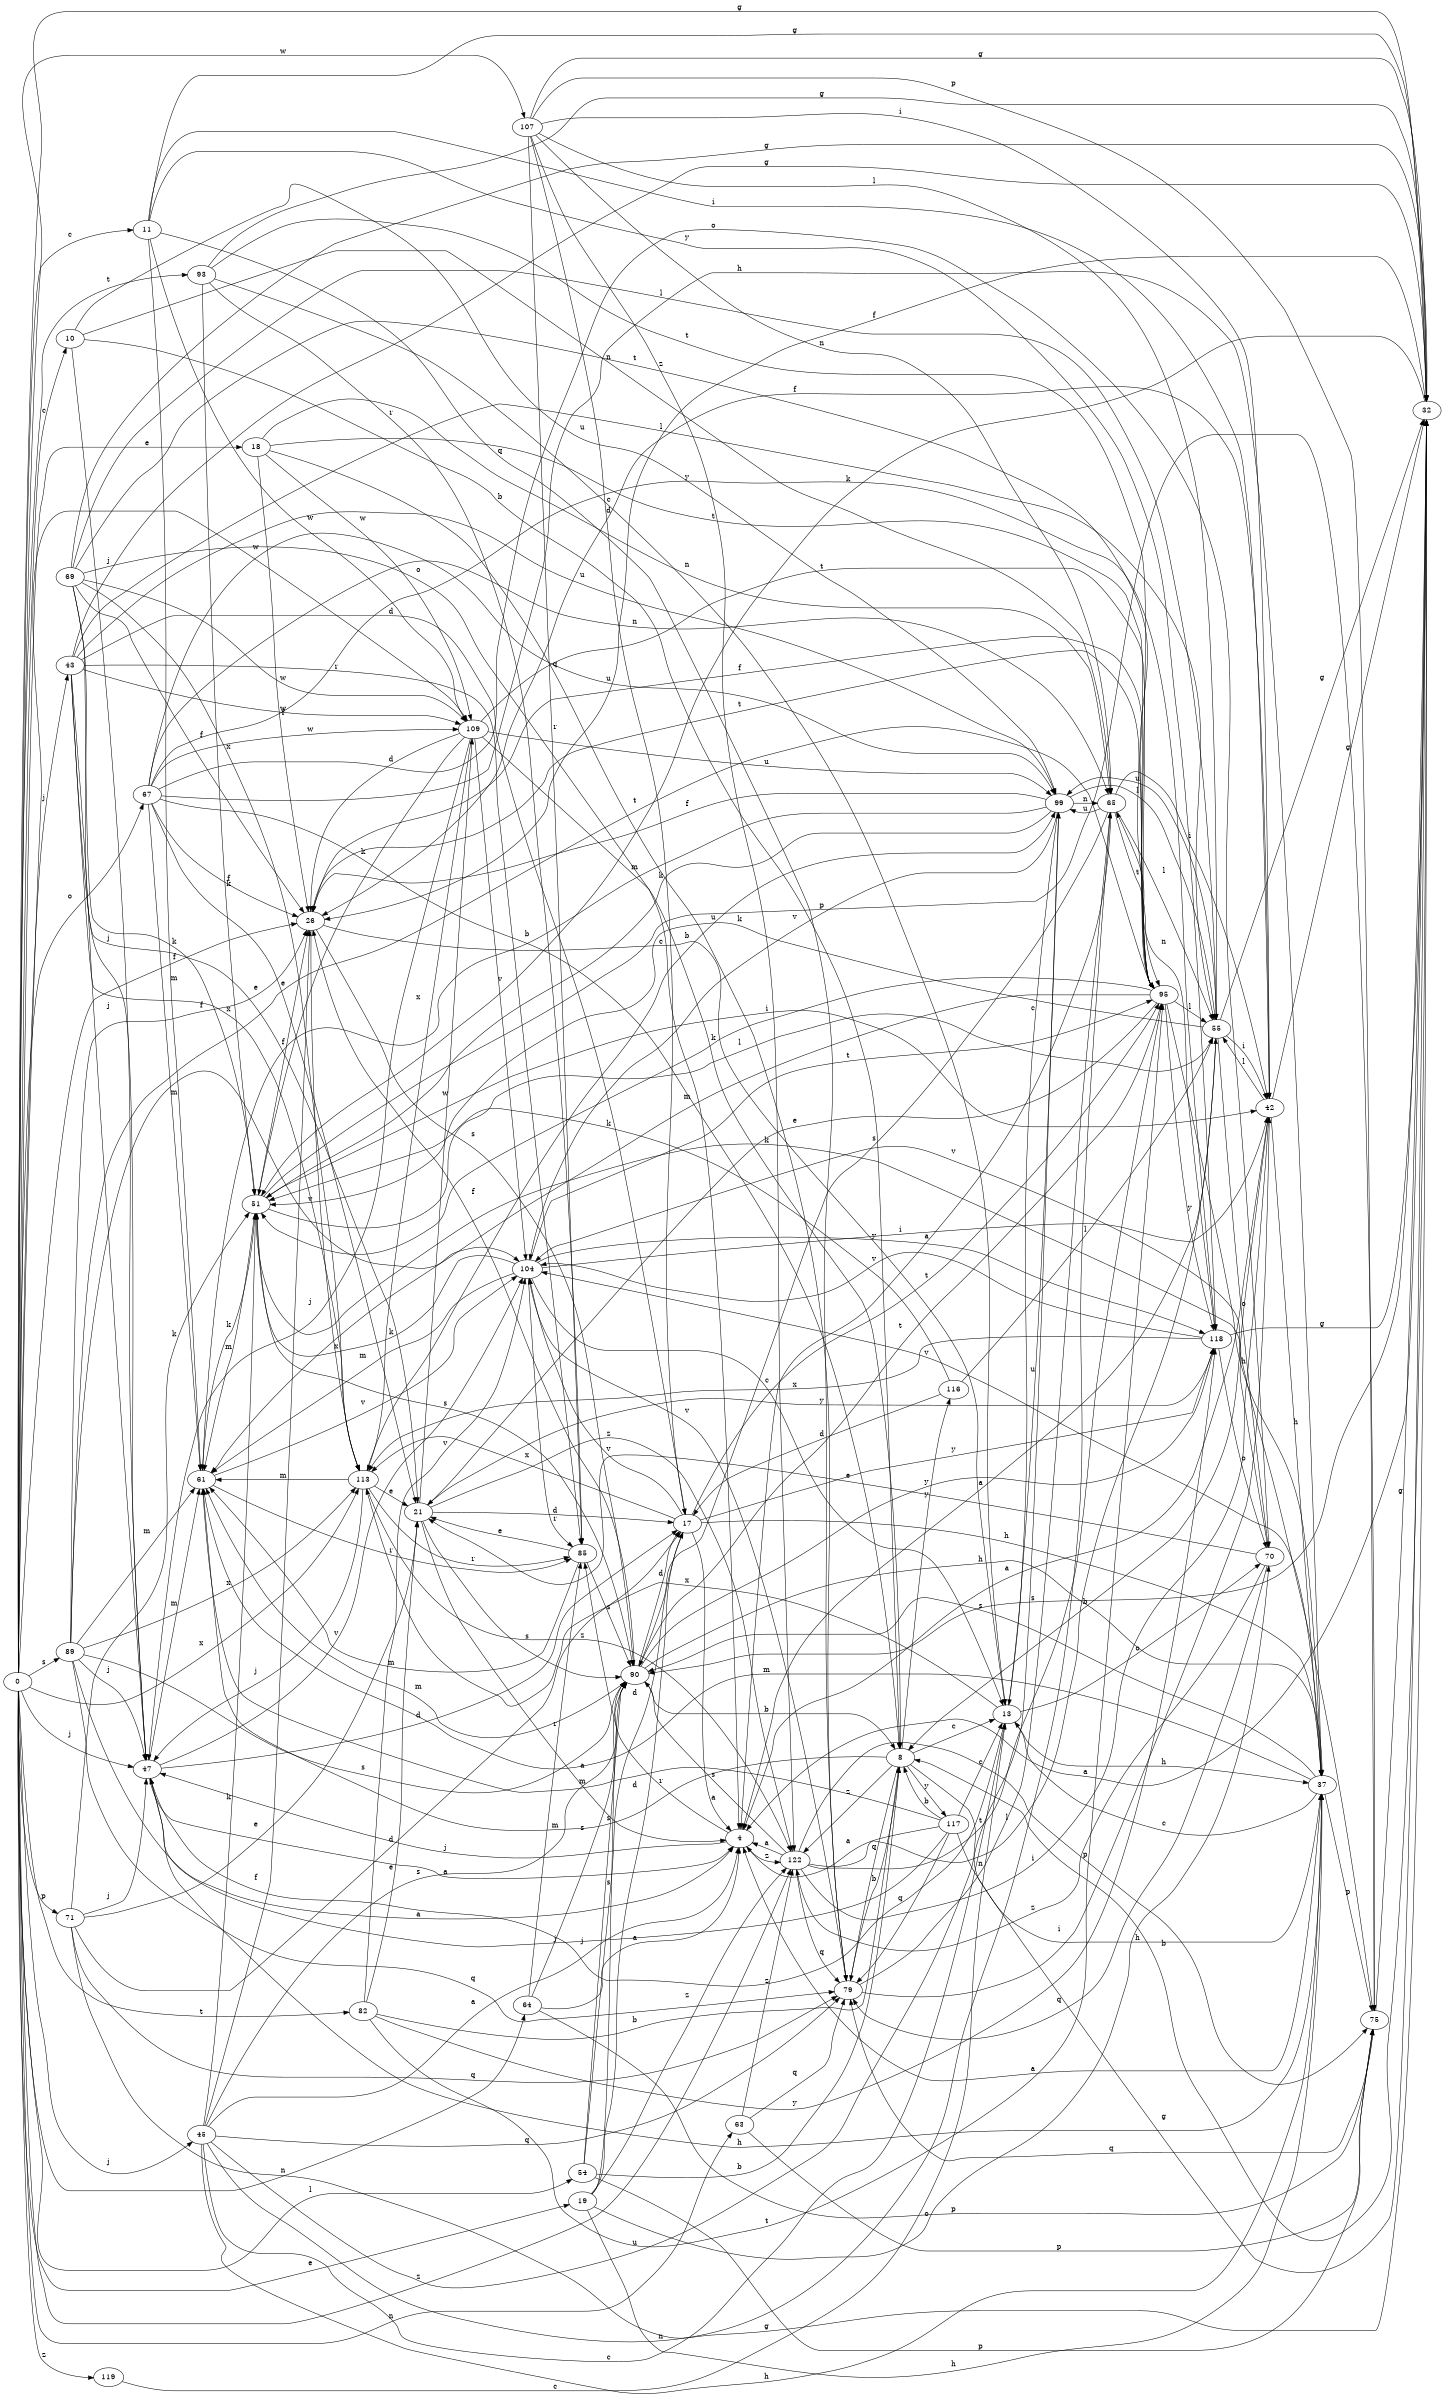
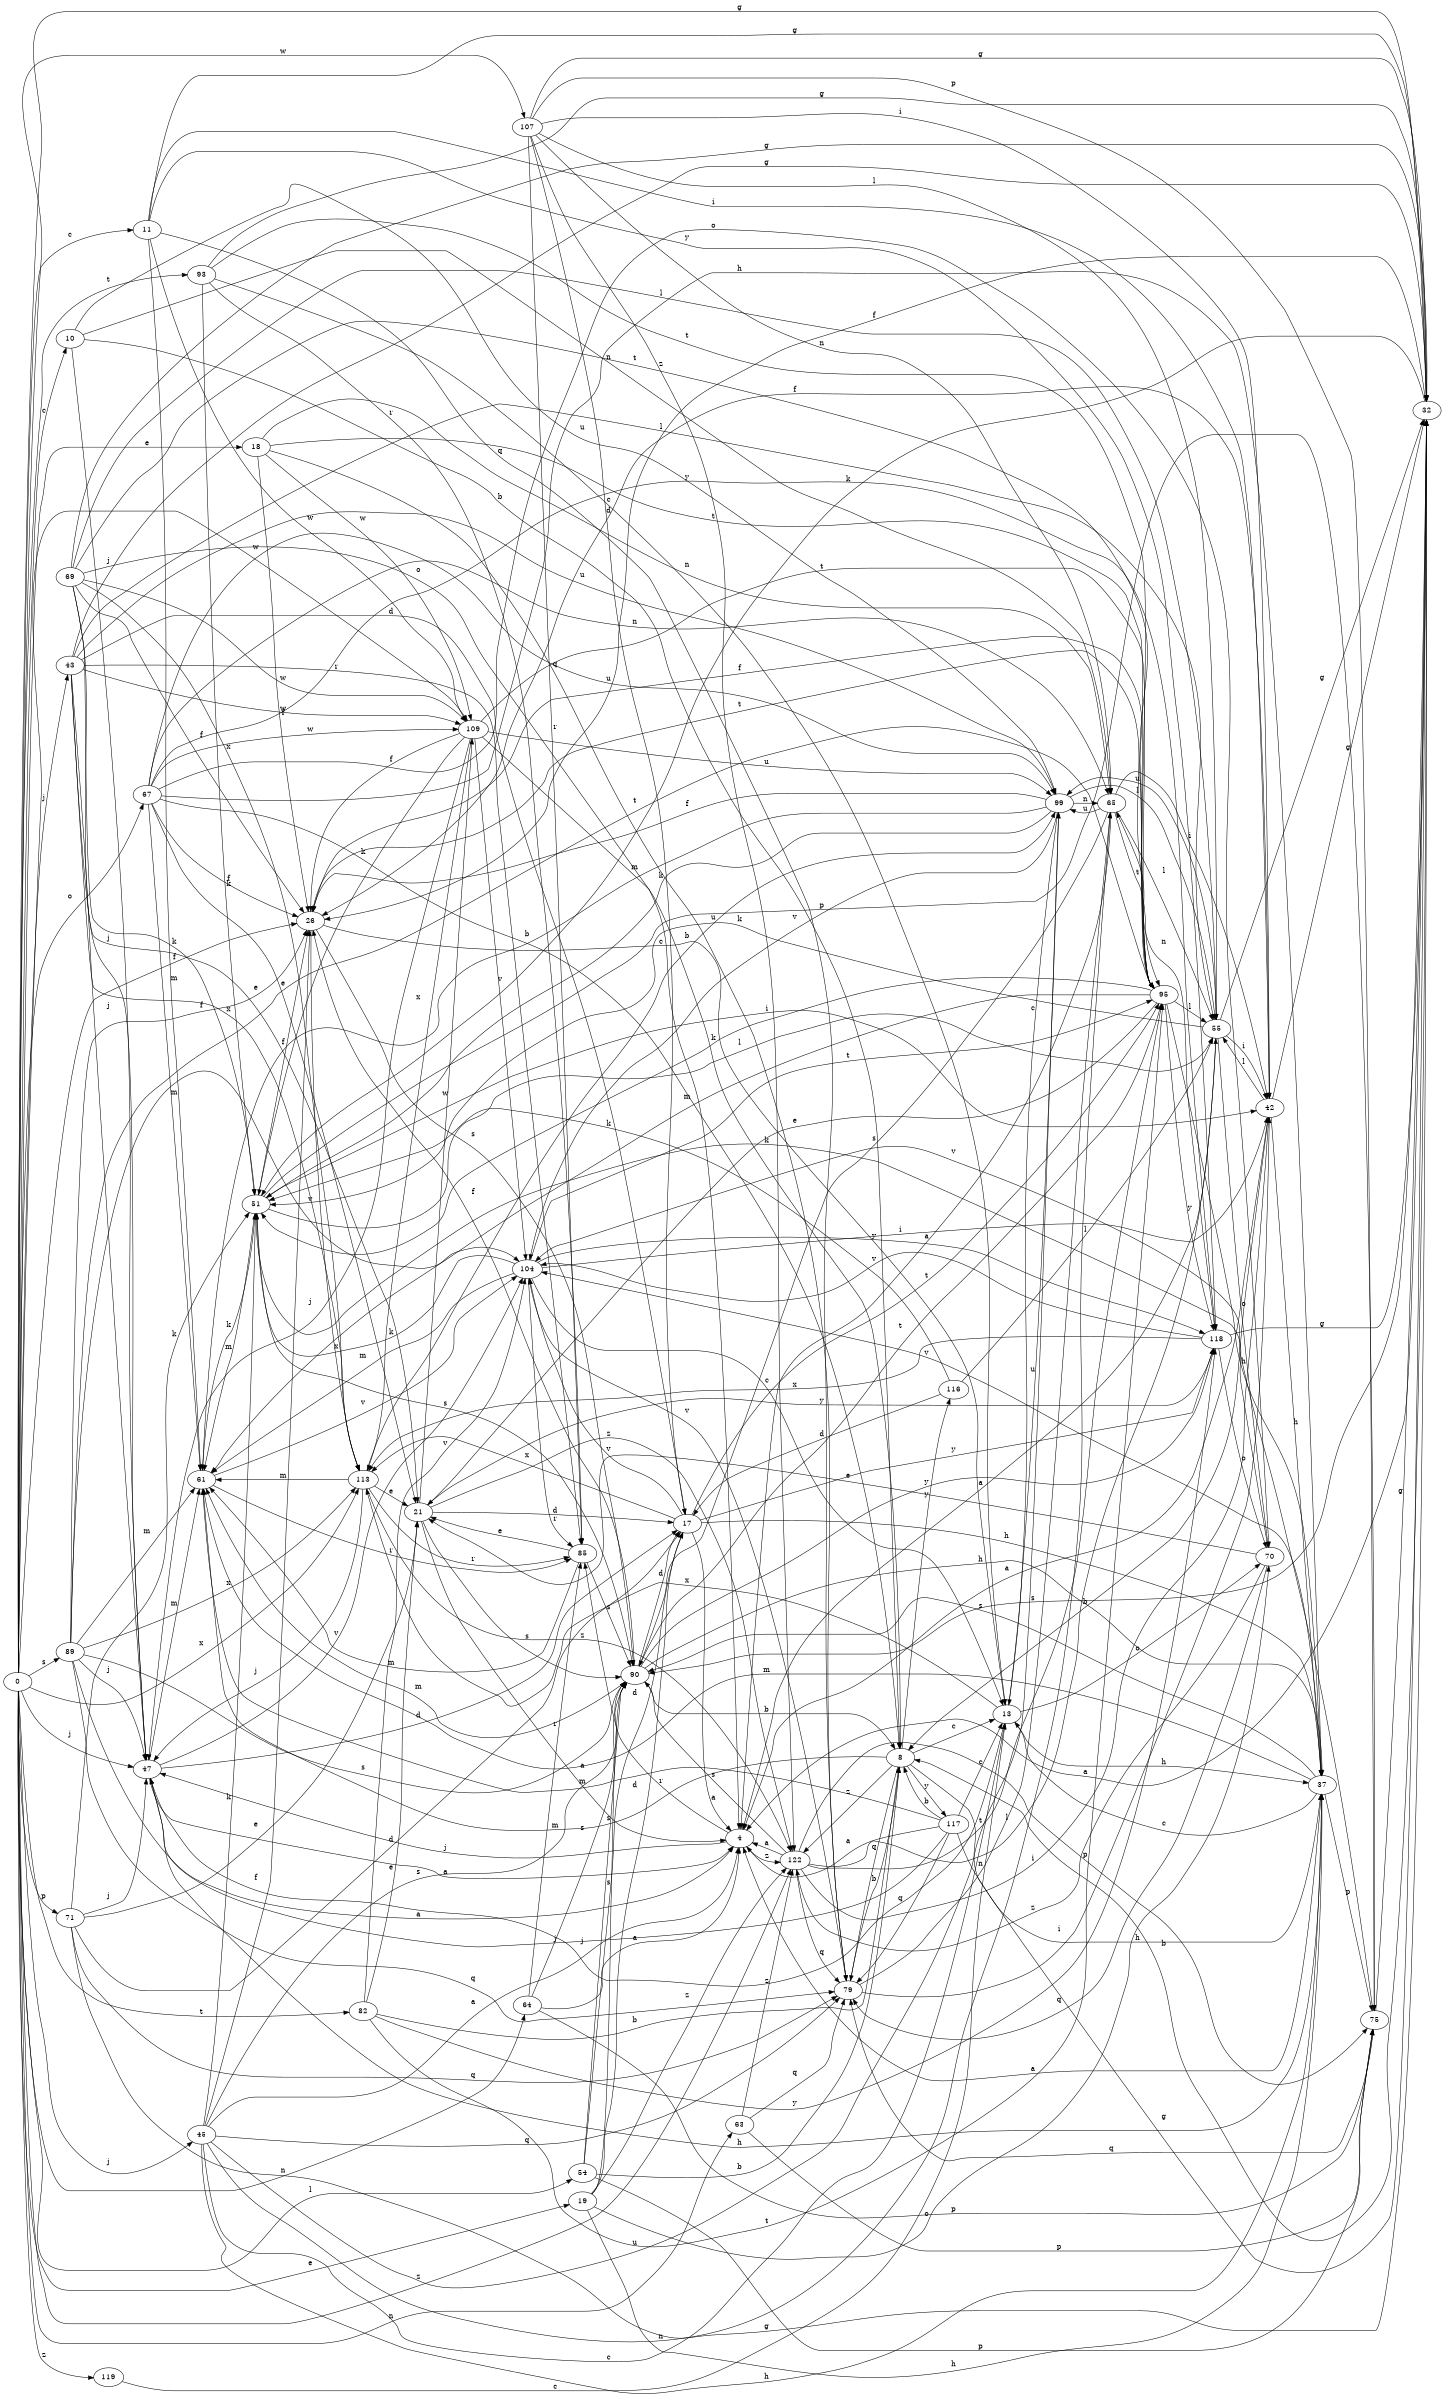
edge "109" -> "26": label "d" -> "f"
